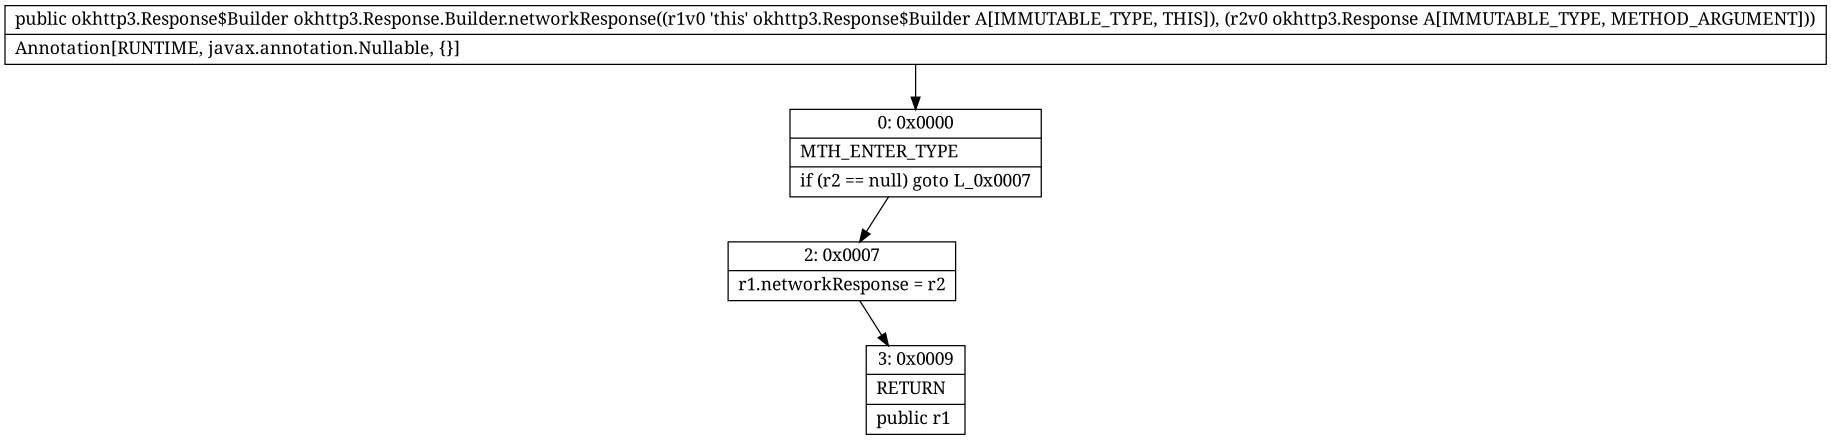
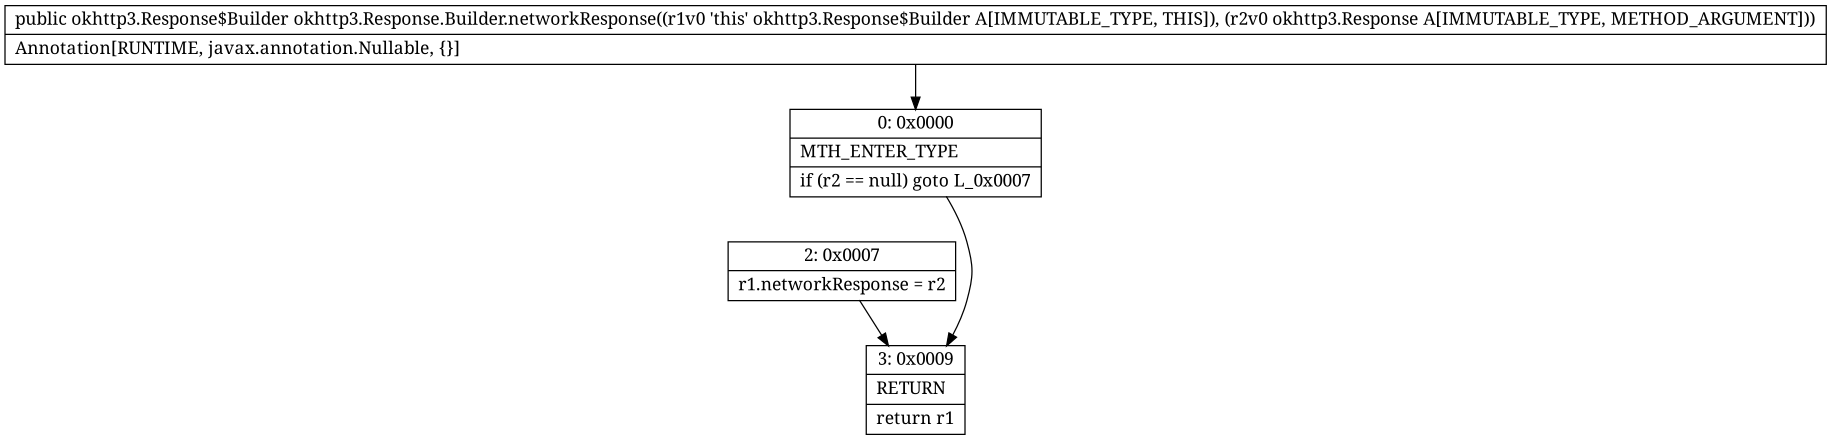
edge "0: 0x0000" -> "2: 0x0007": now "0: 0x0000" -> "3: 0x0009"
node "3: 0x0009": text "public r1" -> "return r1"
